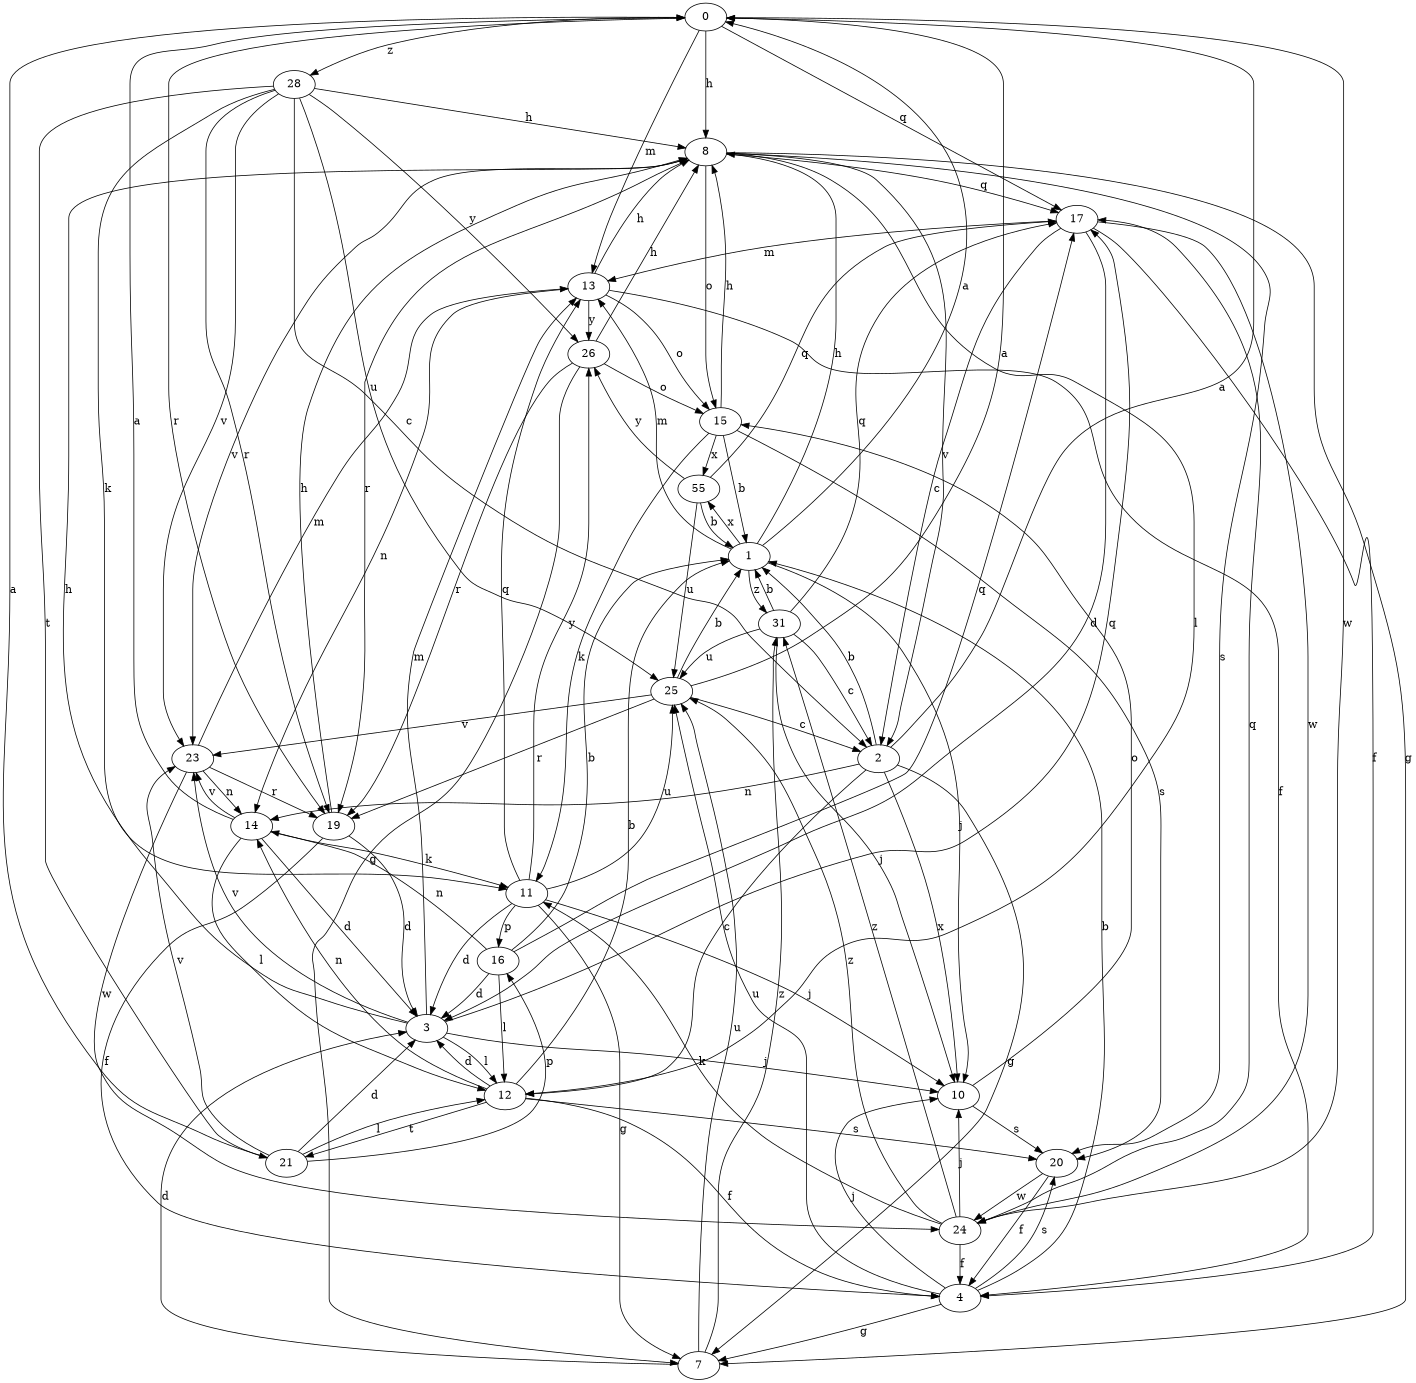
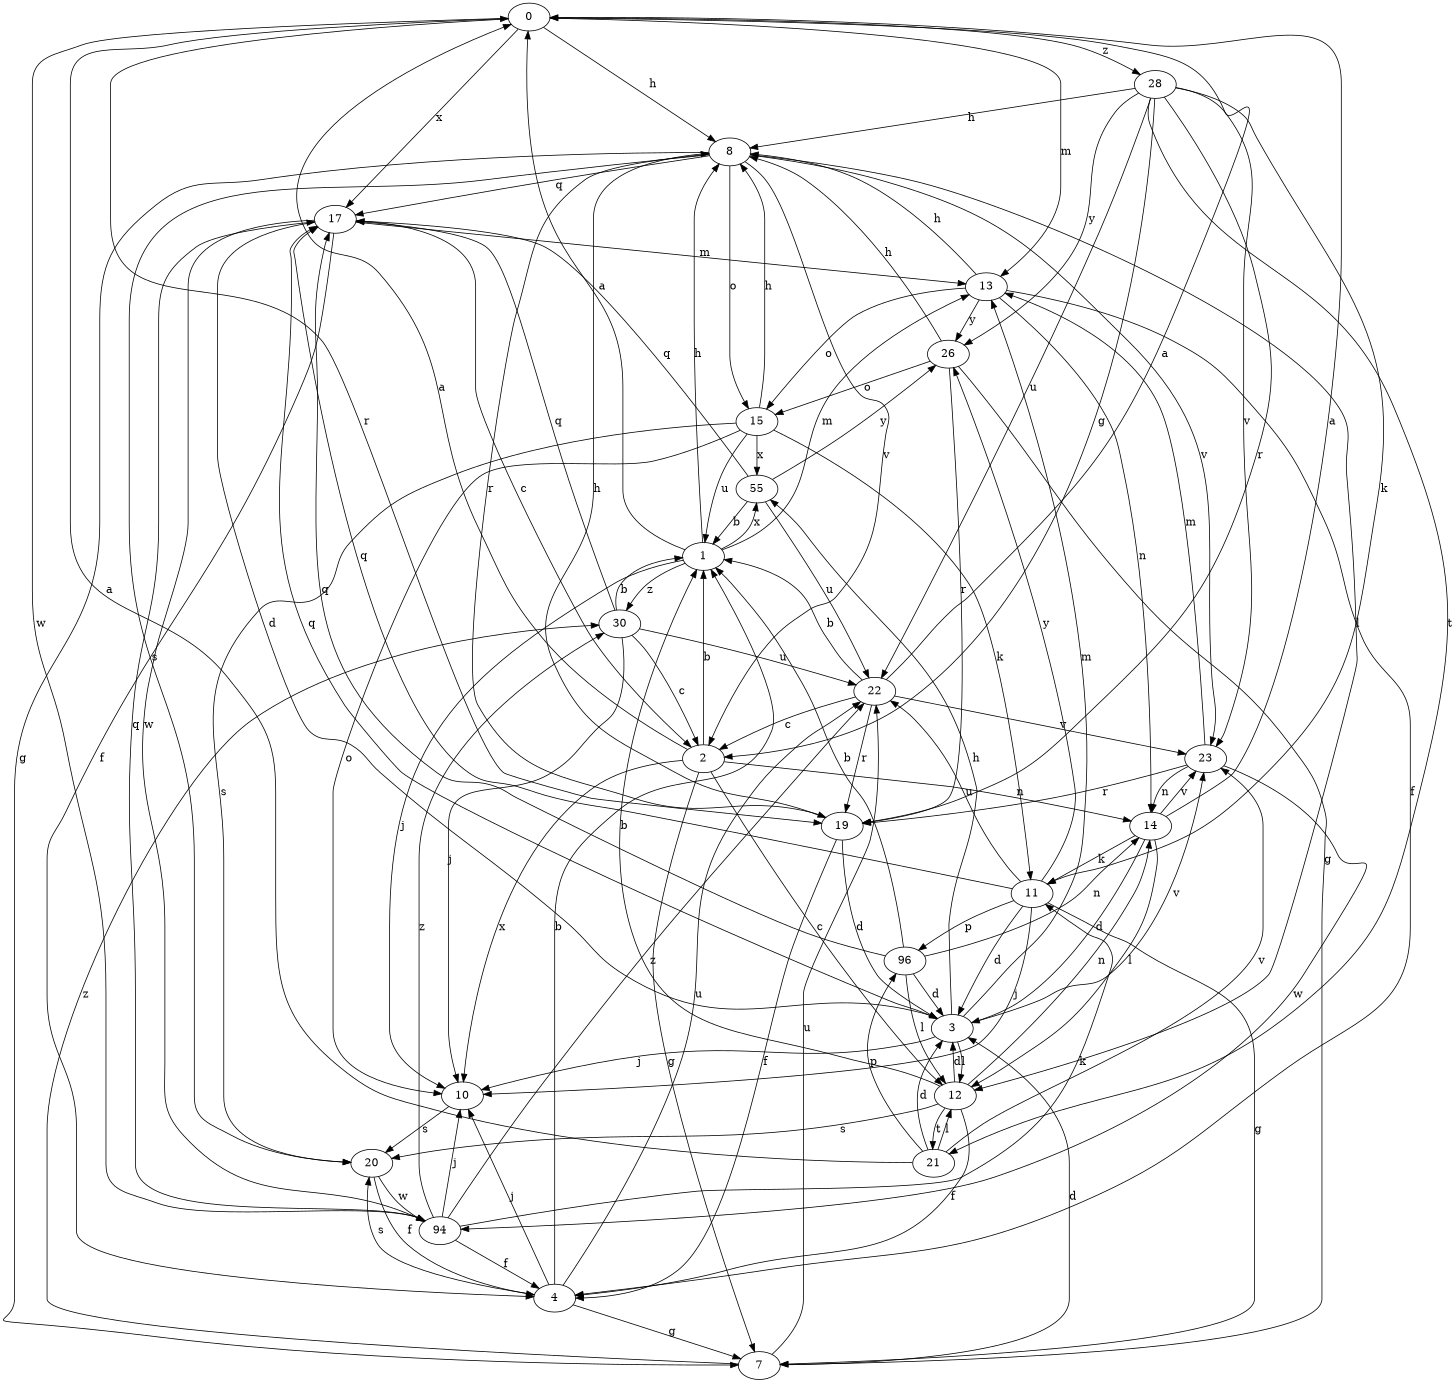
edge "0" -> "17": label "q" -> "x"
edge "3" -> "8": now "3" -> "55"
edge "28" -> "2": label "c" -> "g"
edge "15" -> "1": label "b" -> "u"
edge "11" -> "13": now "11" -> "17"
node "31": label "31" -> "30"
edge "10" -> "15": reversed
node "25": label "25" -> "22"
node "16": label "16" -> "96"
node "24": label "24" -> "94"
